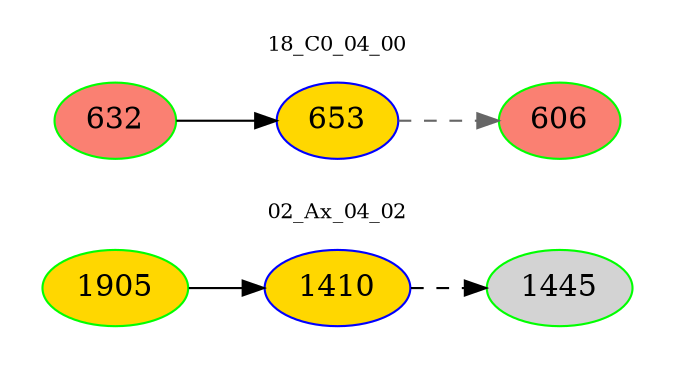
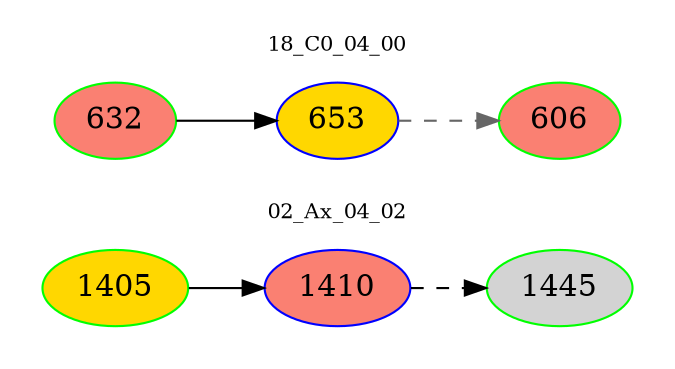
node "1905": label "1905" -> "1405"
node "1410": fillcolor gold -> salmon
